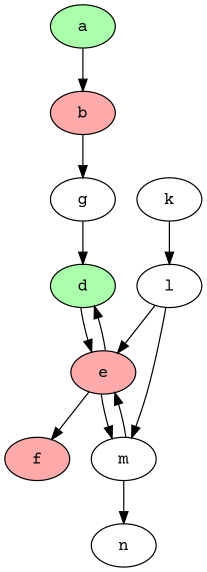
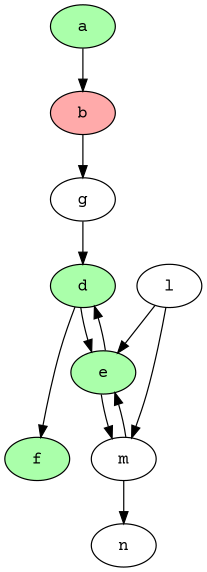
node "k": removed
node "e": fillcolor #ffaaaa -> #aaffaa
edge "e" -> "f": now "d" -> "f"
node "f": fillcolor #ffaaaa -> #aaffaa
